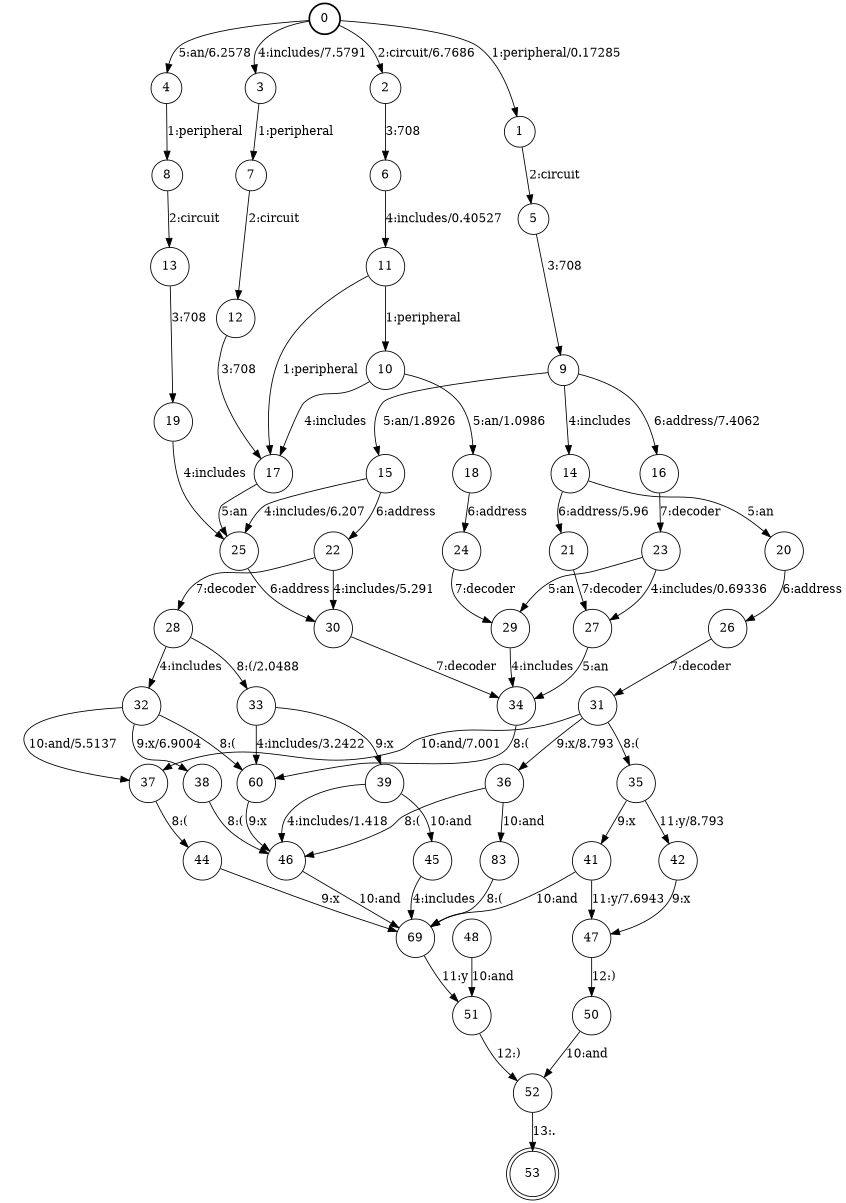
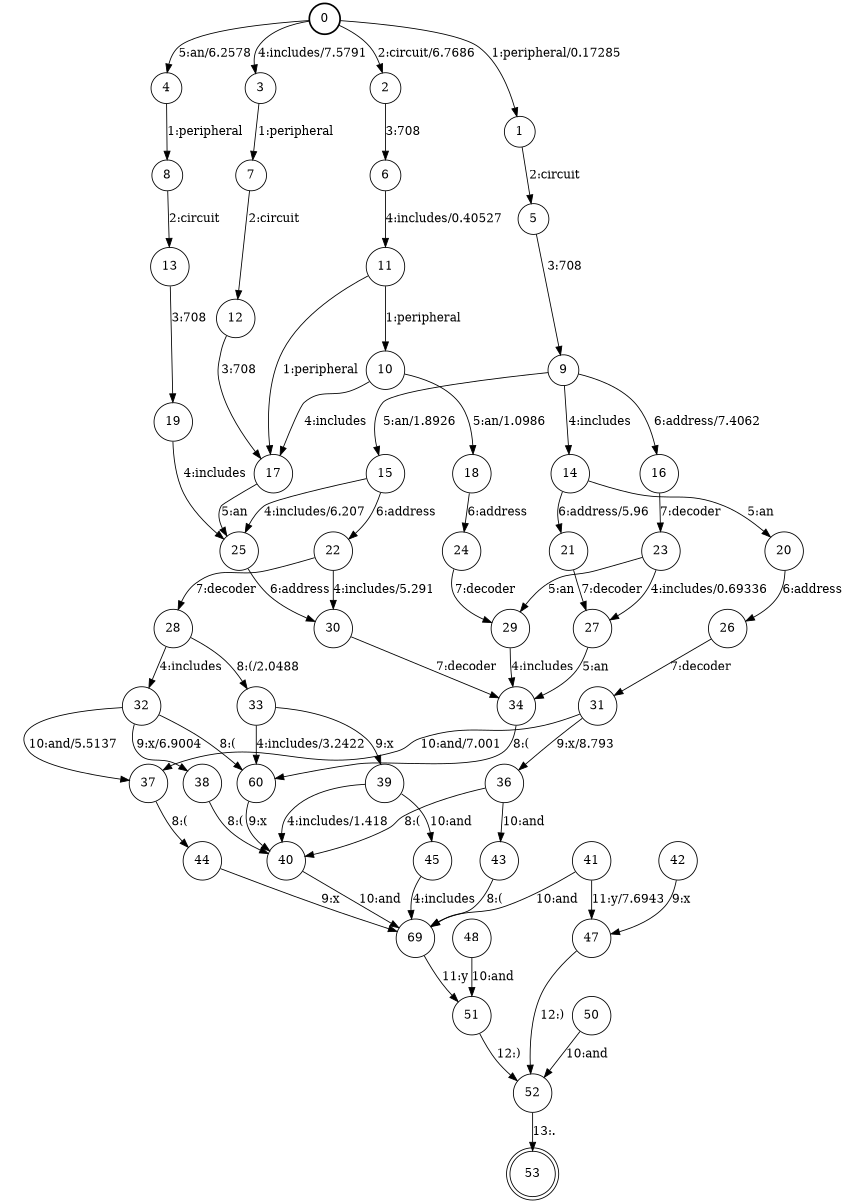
node "35": removed
node "46": label "46" -> "40"
node "83": label "83" -> "43"
edge "47" -> "50": now "47" -> "52"
